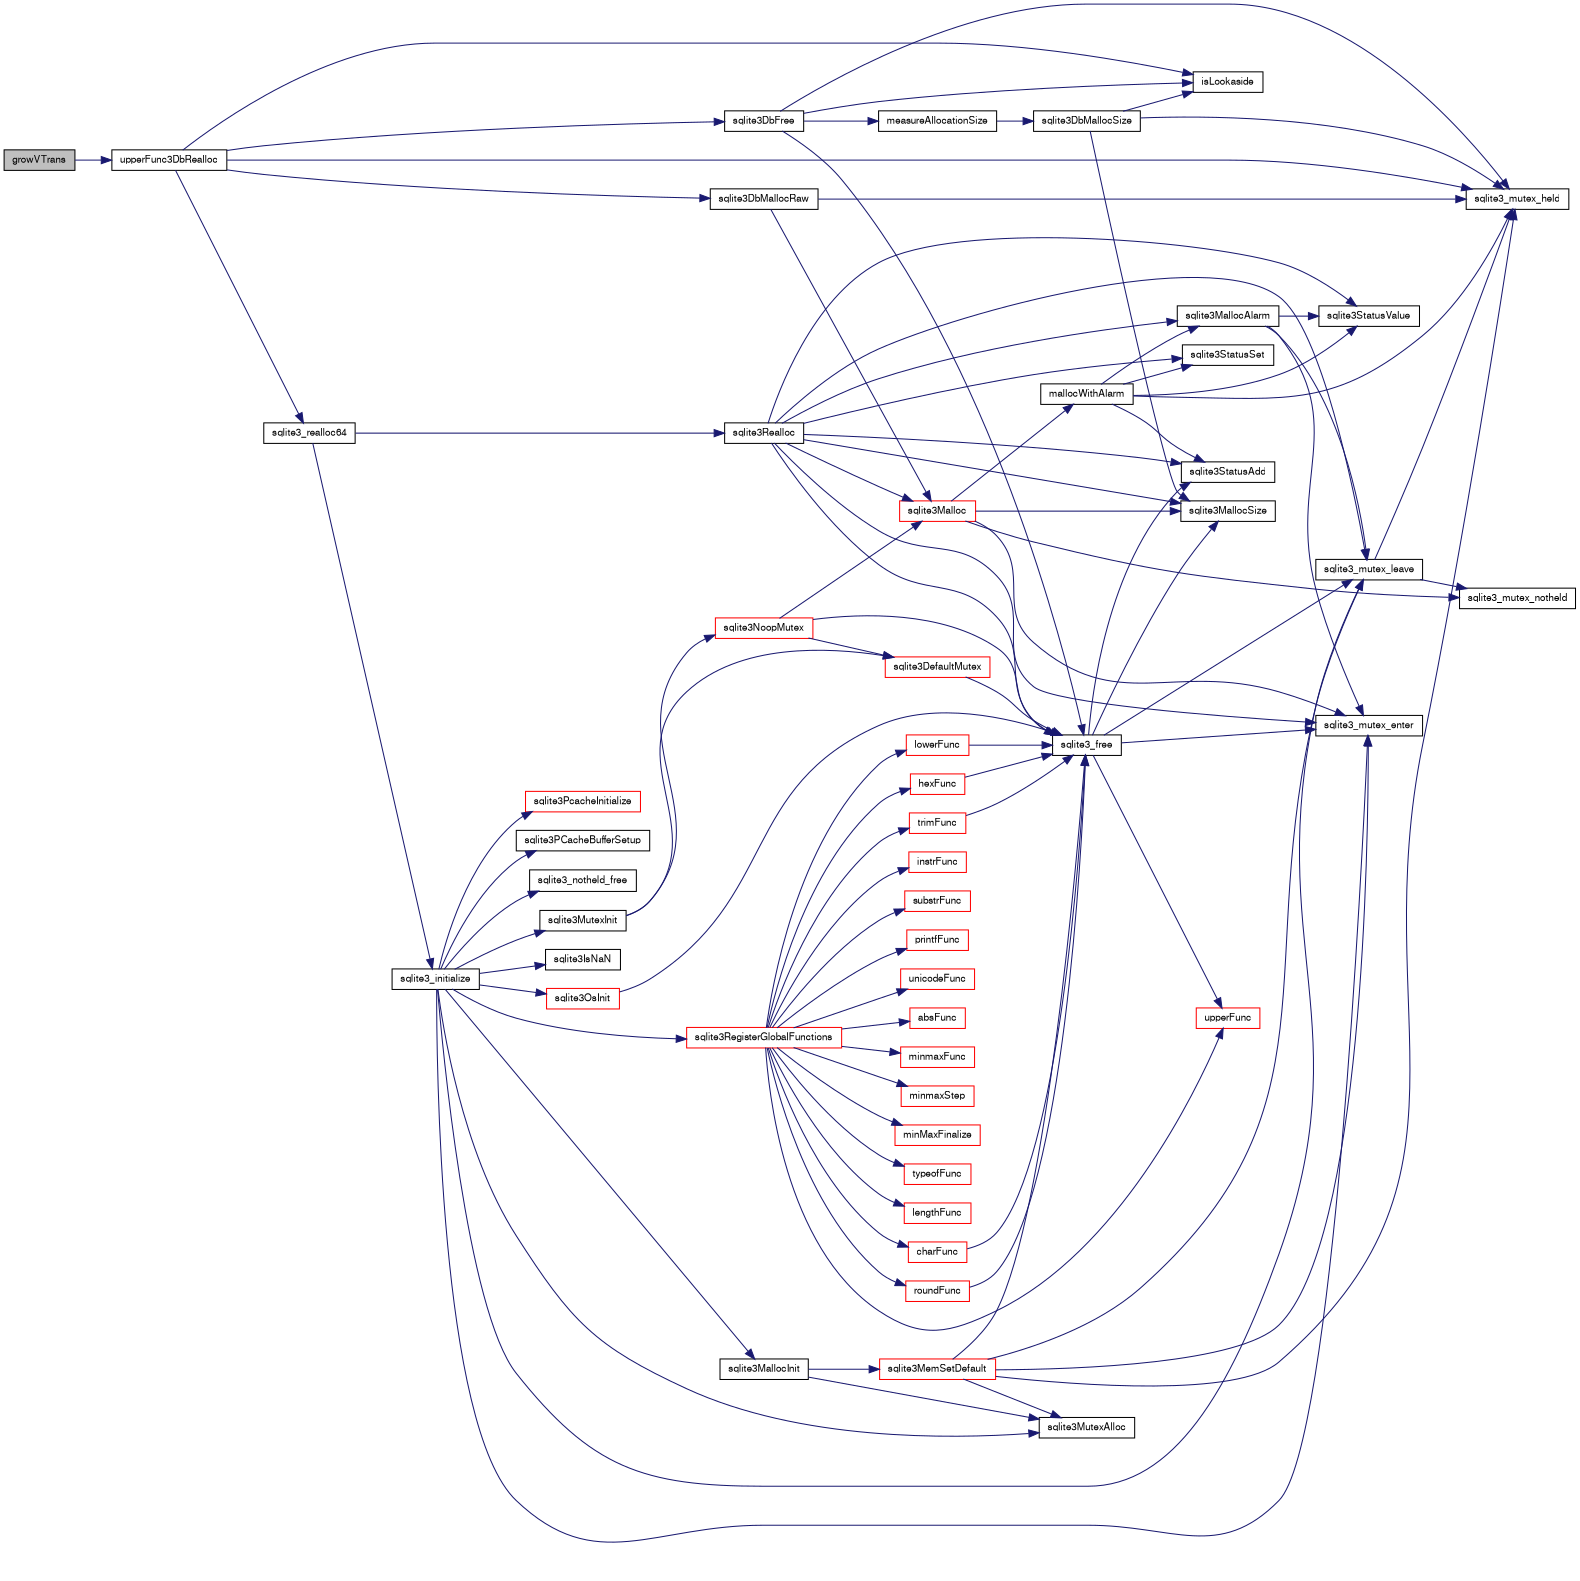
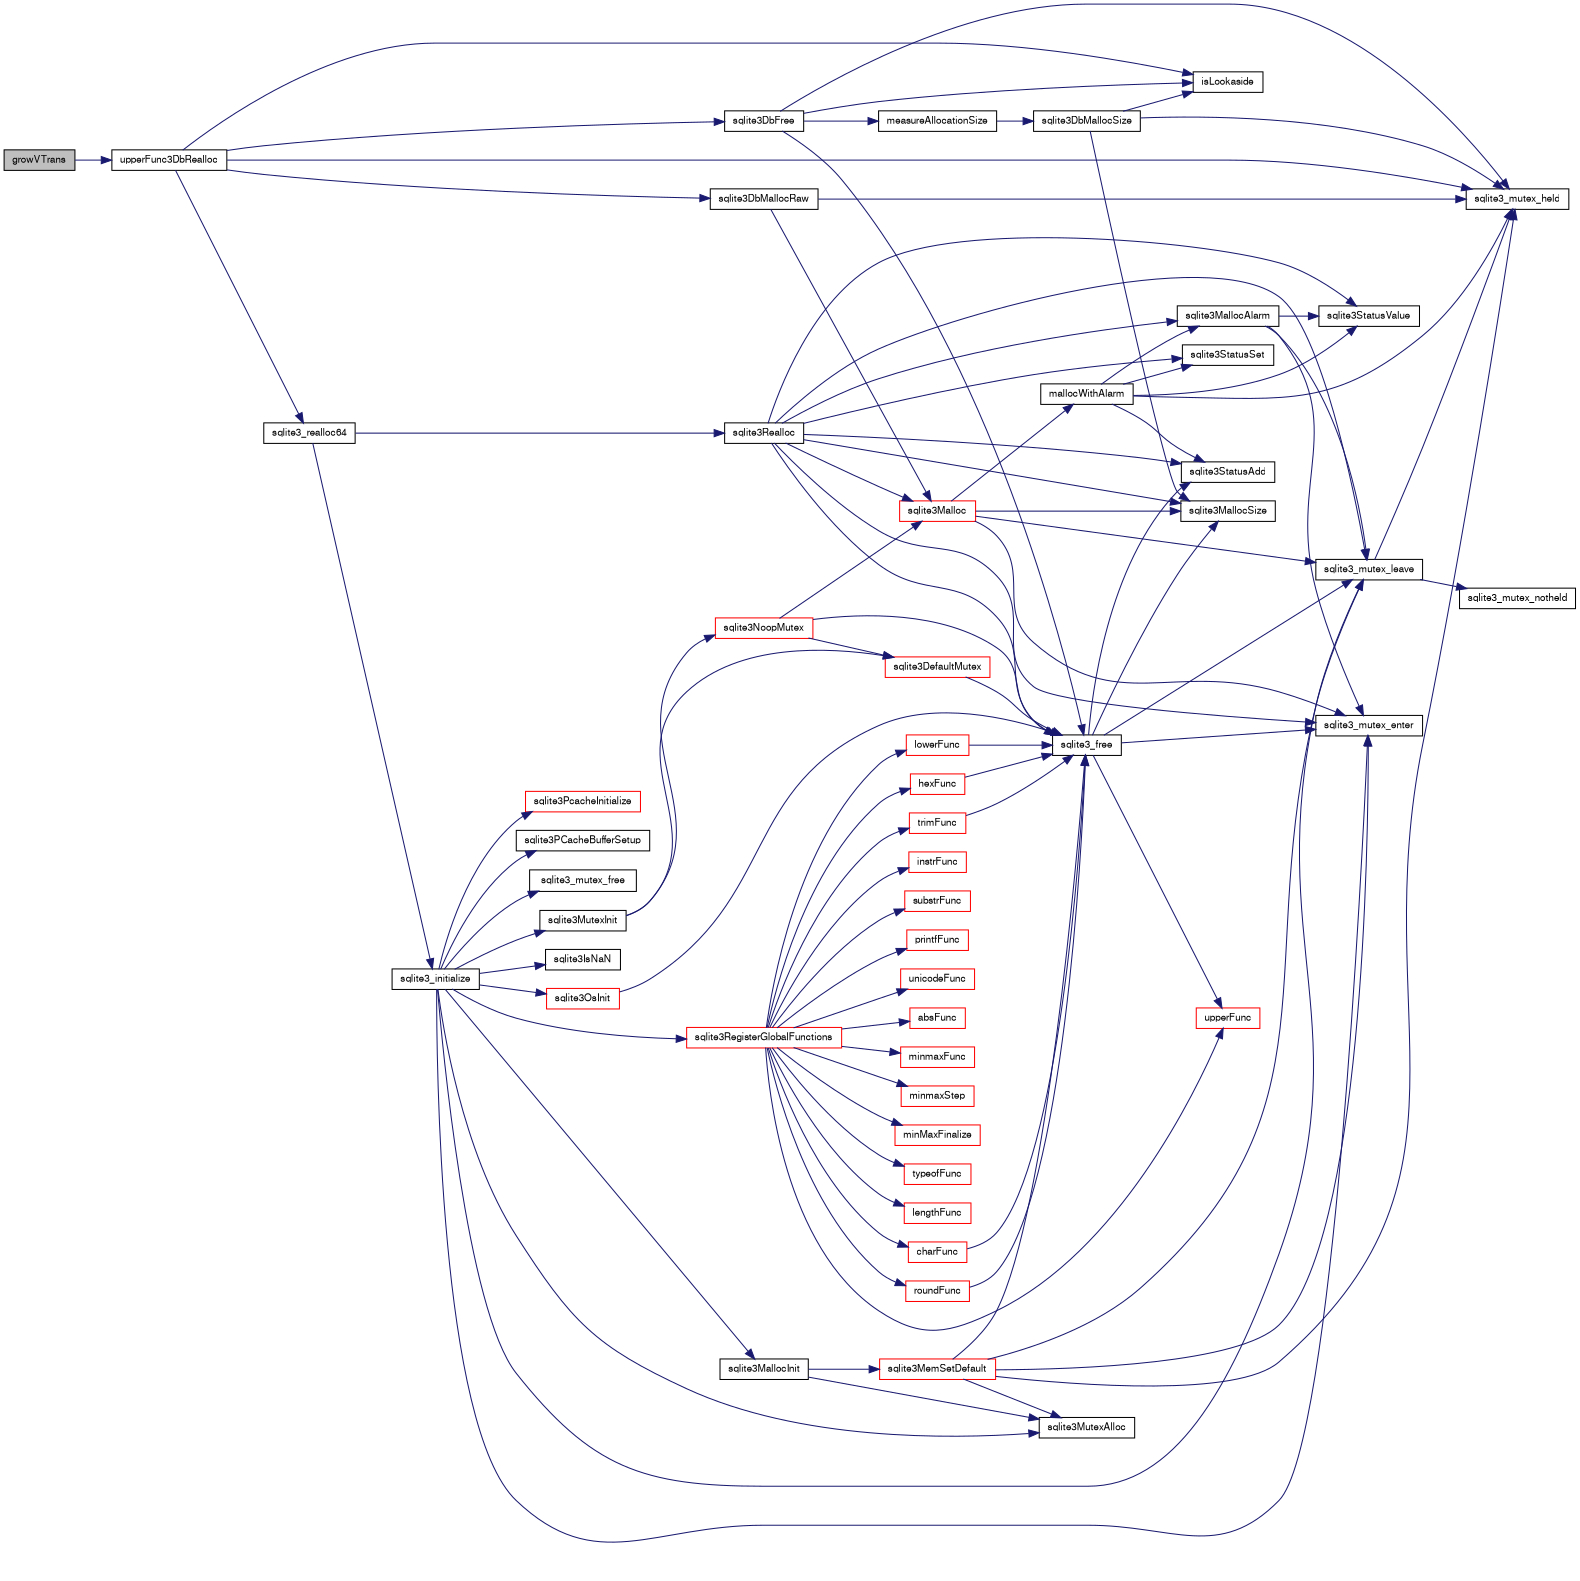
edge "sqlite3Malloc" -> "sqlite3_mutex_notheld": now "sqlite3Malloc" -> "sqlite3_mutex_leave"
node "sqlite3_notheld_free": label "sqlite3_notheld_free" -> "sqlite3_mutex_free"
